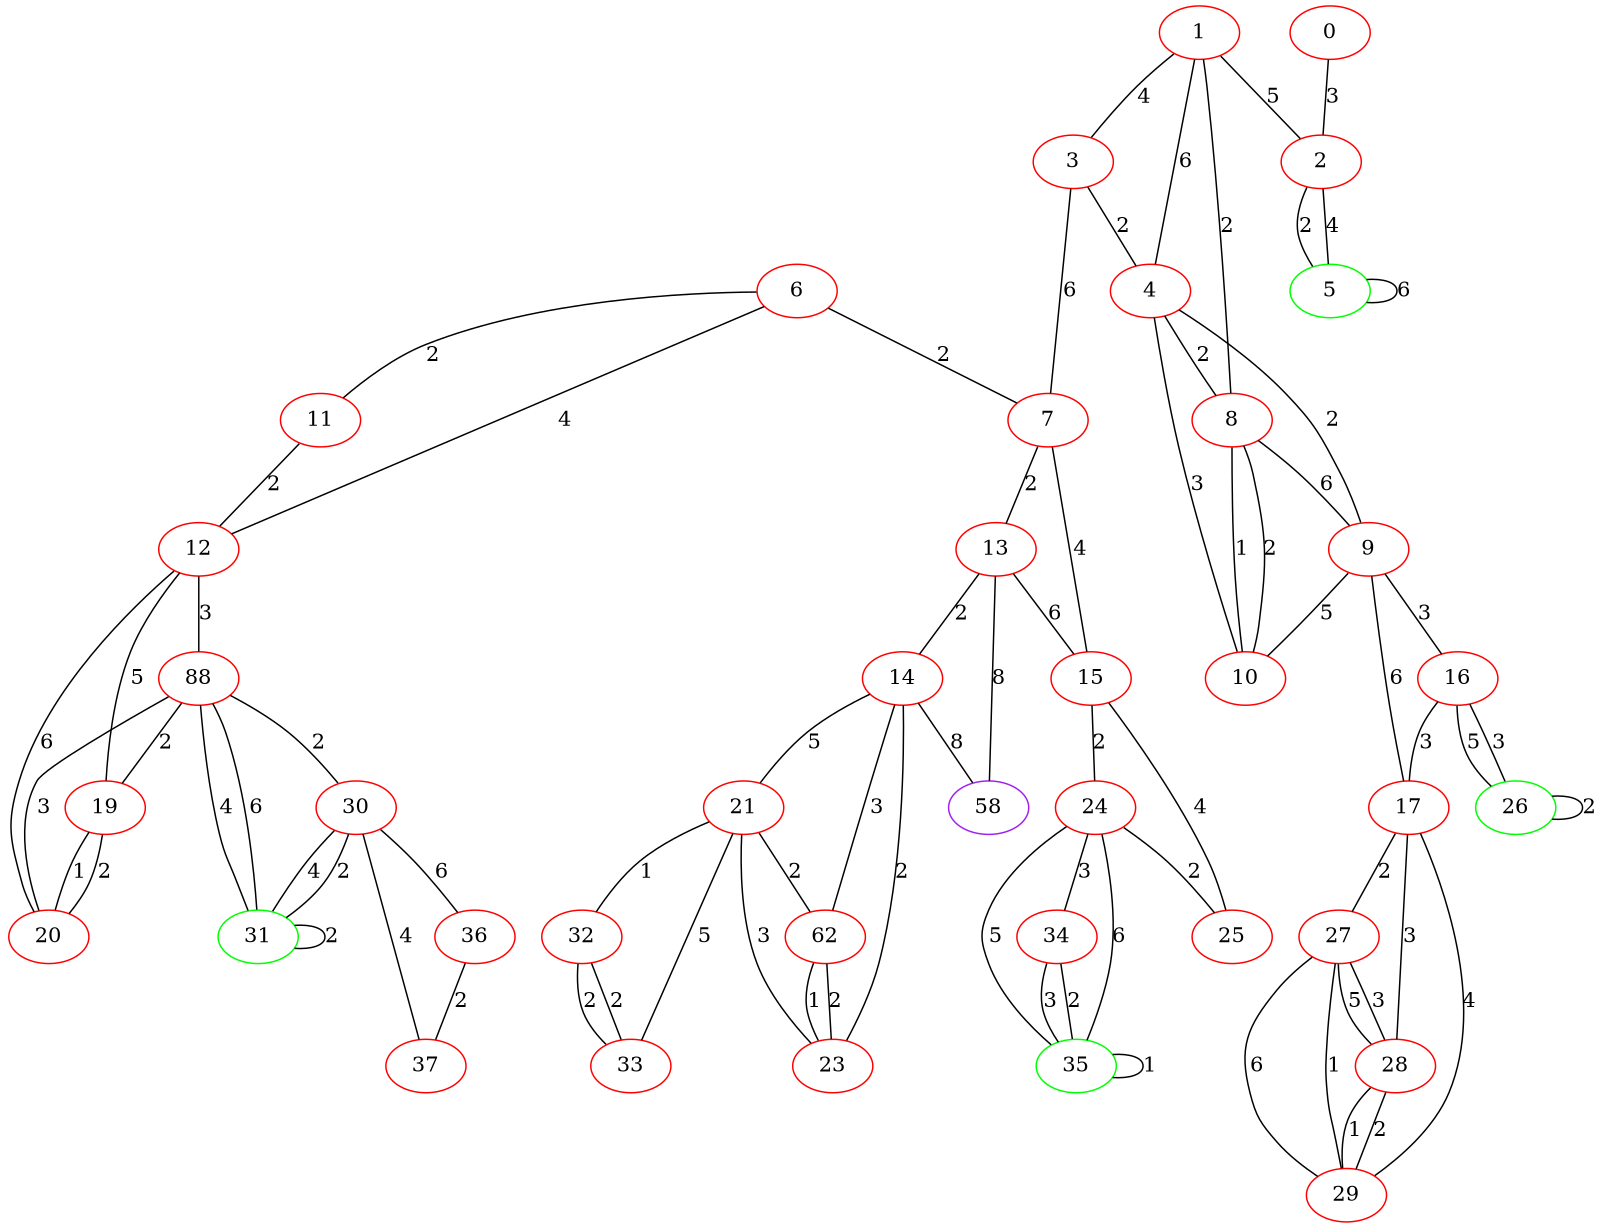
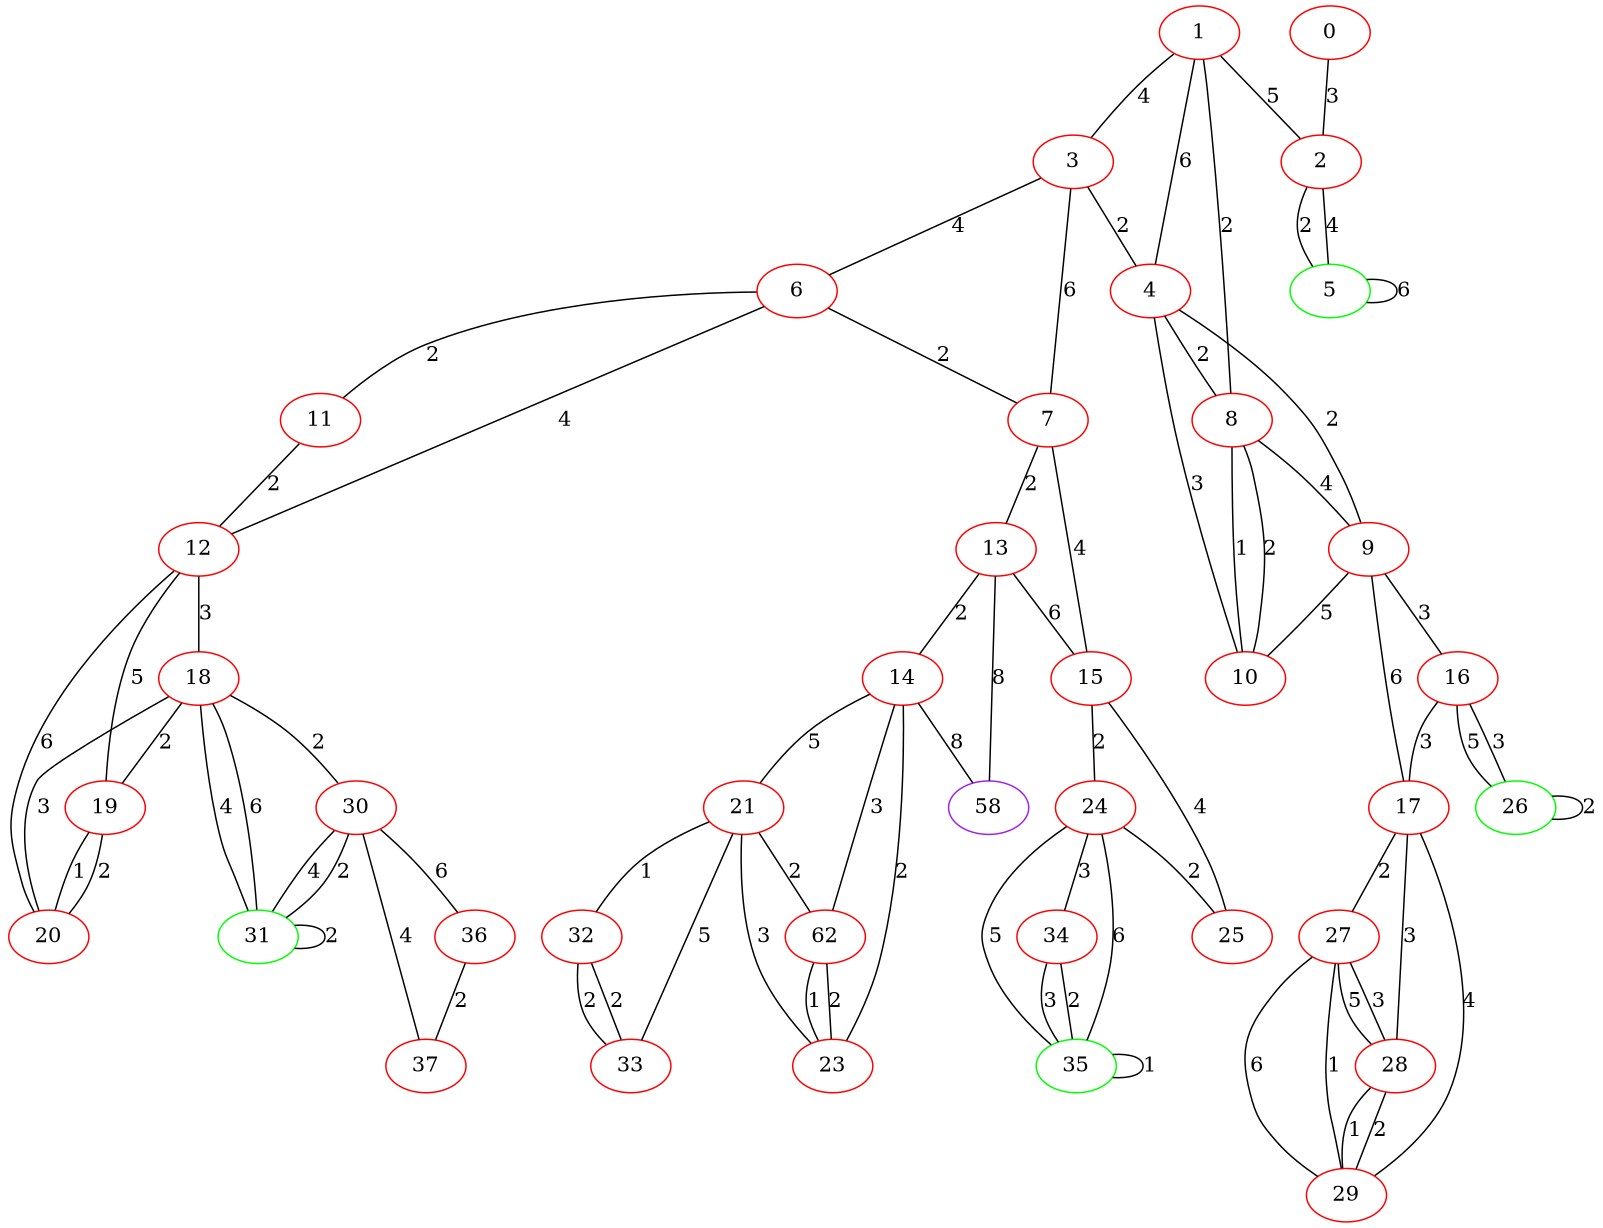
edge "3" -- "6": added, label "4"
edge "8" -- "9": label "6" -> "4"
node "88": label "88" -> "18"
